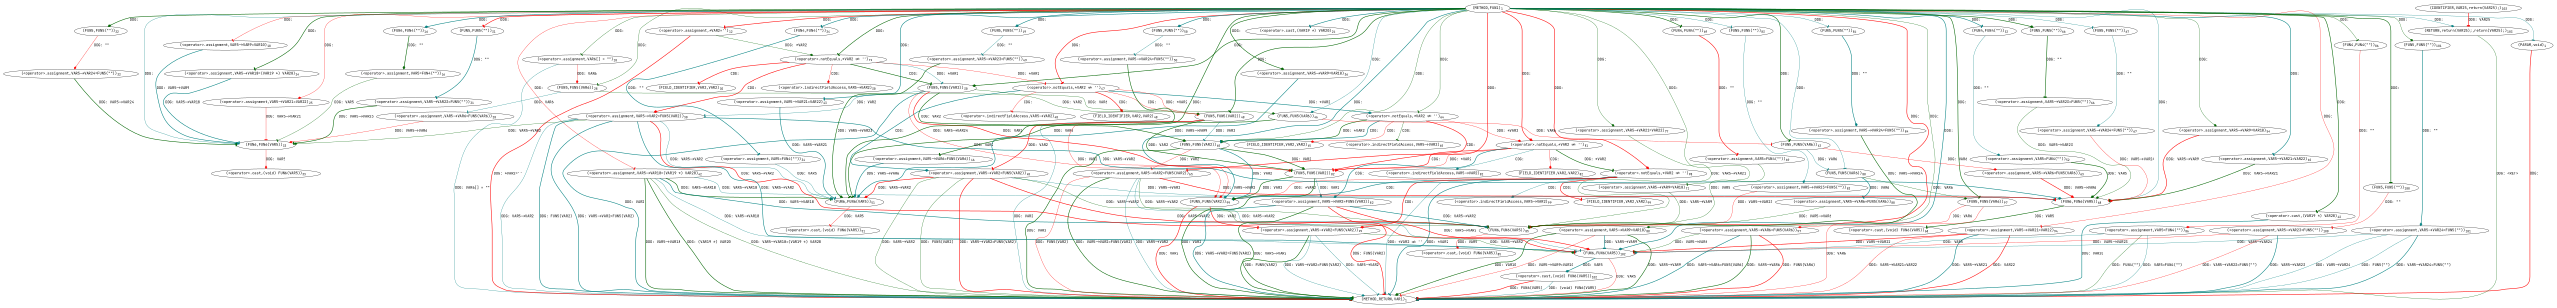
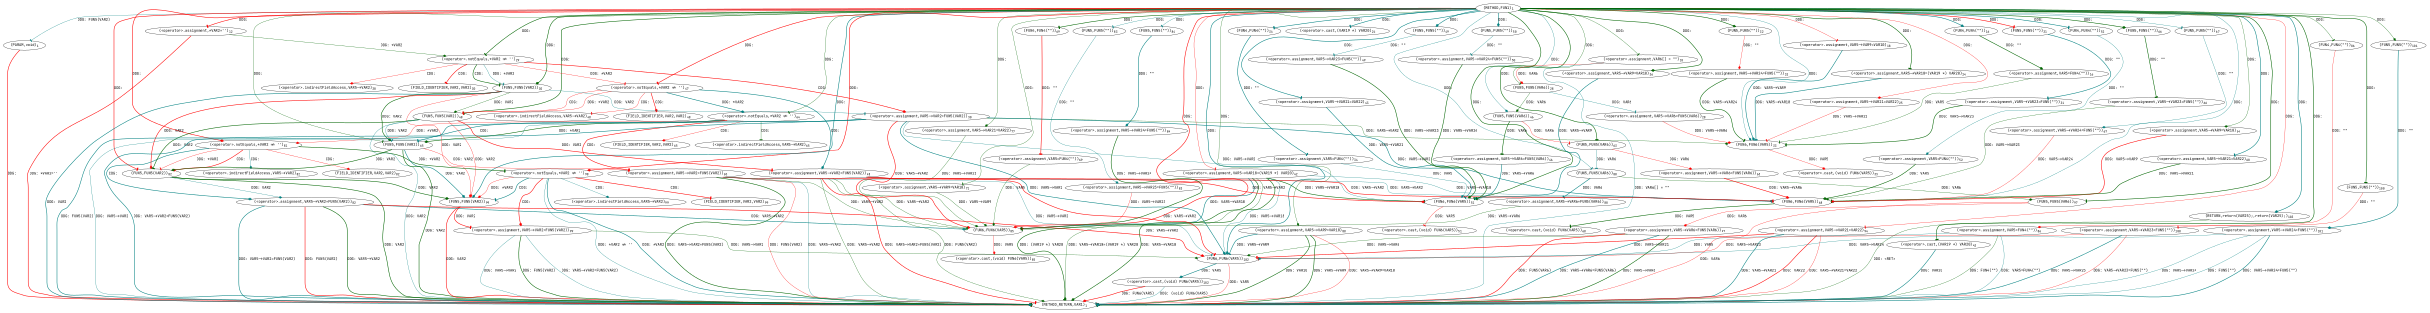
node "(IDENTIFIER,VAR25,return(VAR25);)": removed
edge "(METHOD,FUN1)" -> "(RETURN,return(VAR25);,return(VAR25);)": style solid -> bold
edge "(METHOD,FUN1)" -> "(PARAM,void)": label "DDG: " -> "DDG: FUN5(VAR2)"
